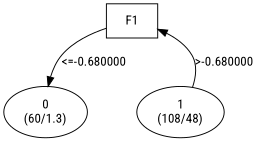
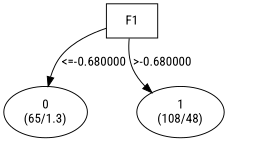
edge "1 (108/48)" -> "F1": reversed
node "0 (60/1.3)": label "0 (60/1.3)" -> "0 (65/1.3)"
